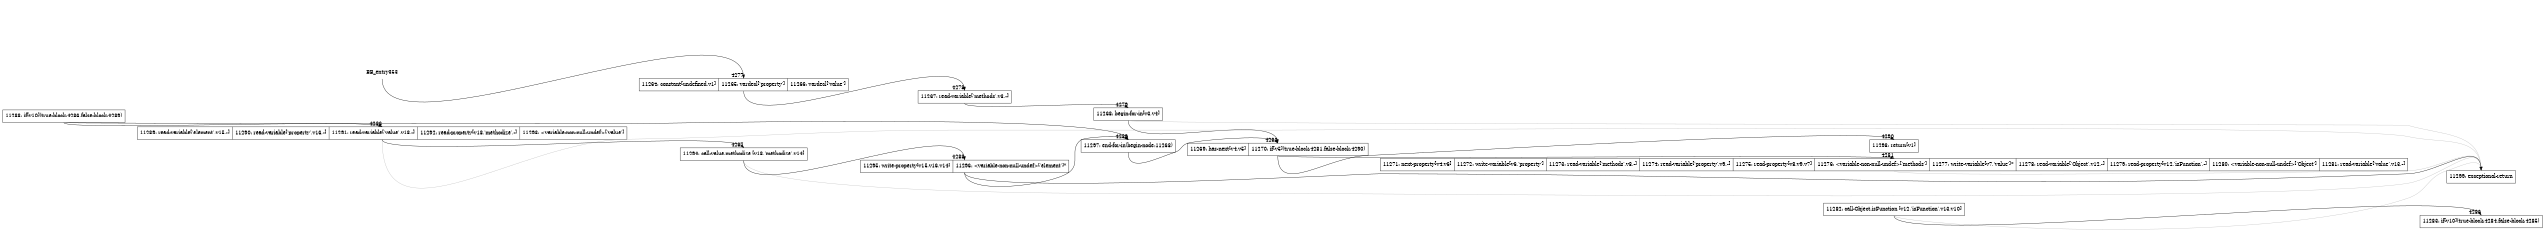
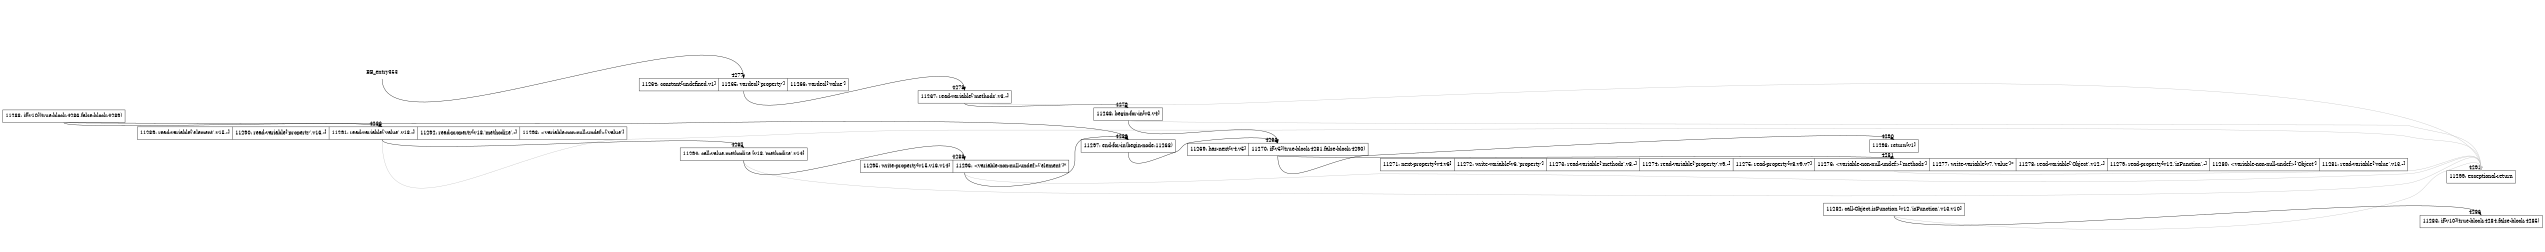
edge "11267: read-variable['methods',v3,-]" -> "11299: exceptional-return": added
edge "11295: write-property[v15,v16,v14]" -> "11299: exceptional-return": color black -> gray
